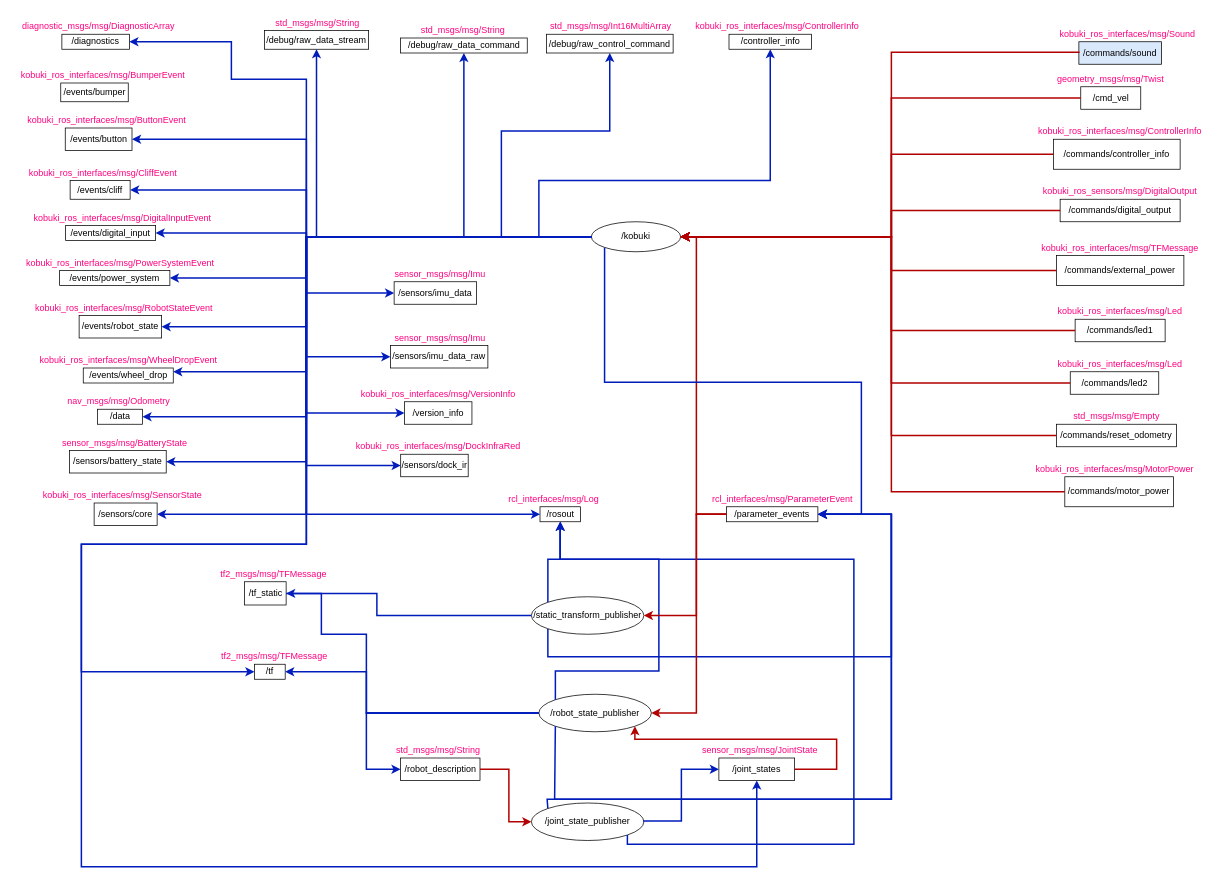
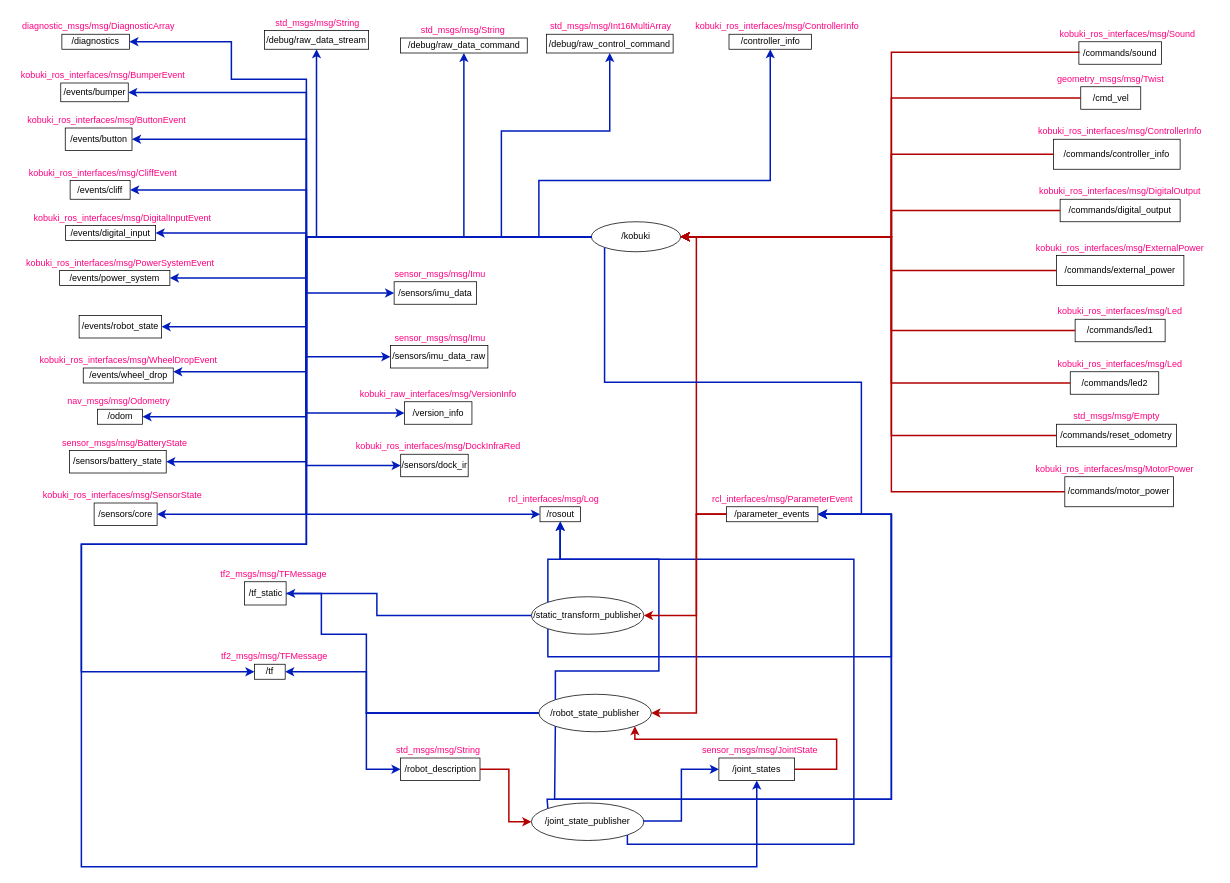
node "/commands/sound": fillcolor #dae8fc -> #ffffff
edge "/kobuki" -> "/events/bumper": added
node "kobuki_ros_sensors/msg/DigitalOutput": label "kobuki_ros_sensors/msg/DigitalOutput" -> "kobuki_ros_interfaces/msg/DigitalOutput"
node "kobuki_ros_interfaces/msg/TFMessage": label "kobuki_ros_interfaces/msg/TFMessage" -> "kobuki_ros_interfaces/msg/ExternalPower"
node "kobuki_ros_interfaces/msg/RobotStateEvent": removed
node "kobuki_ros_interfaces/msg/VersionInfo": label "kobuki_ros_interfaces/msg/VersionInfo" -> "kobuki_raw_interfaces/msg/VersionInfo"
node "/data": label "/data" -> "/odom"
